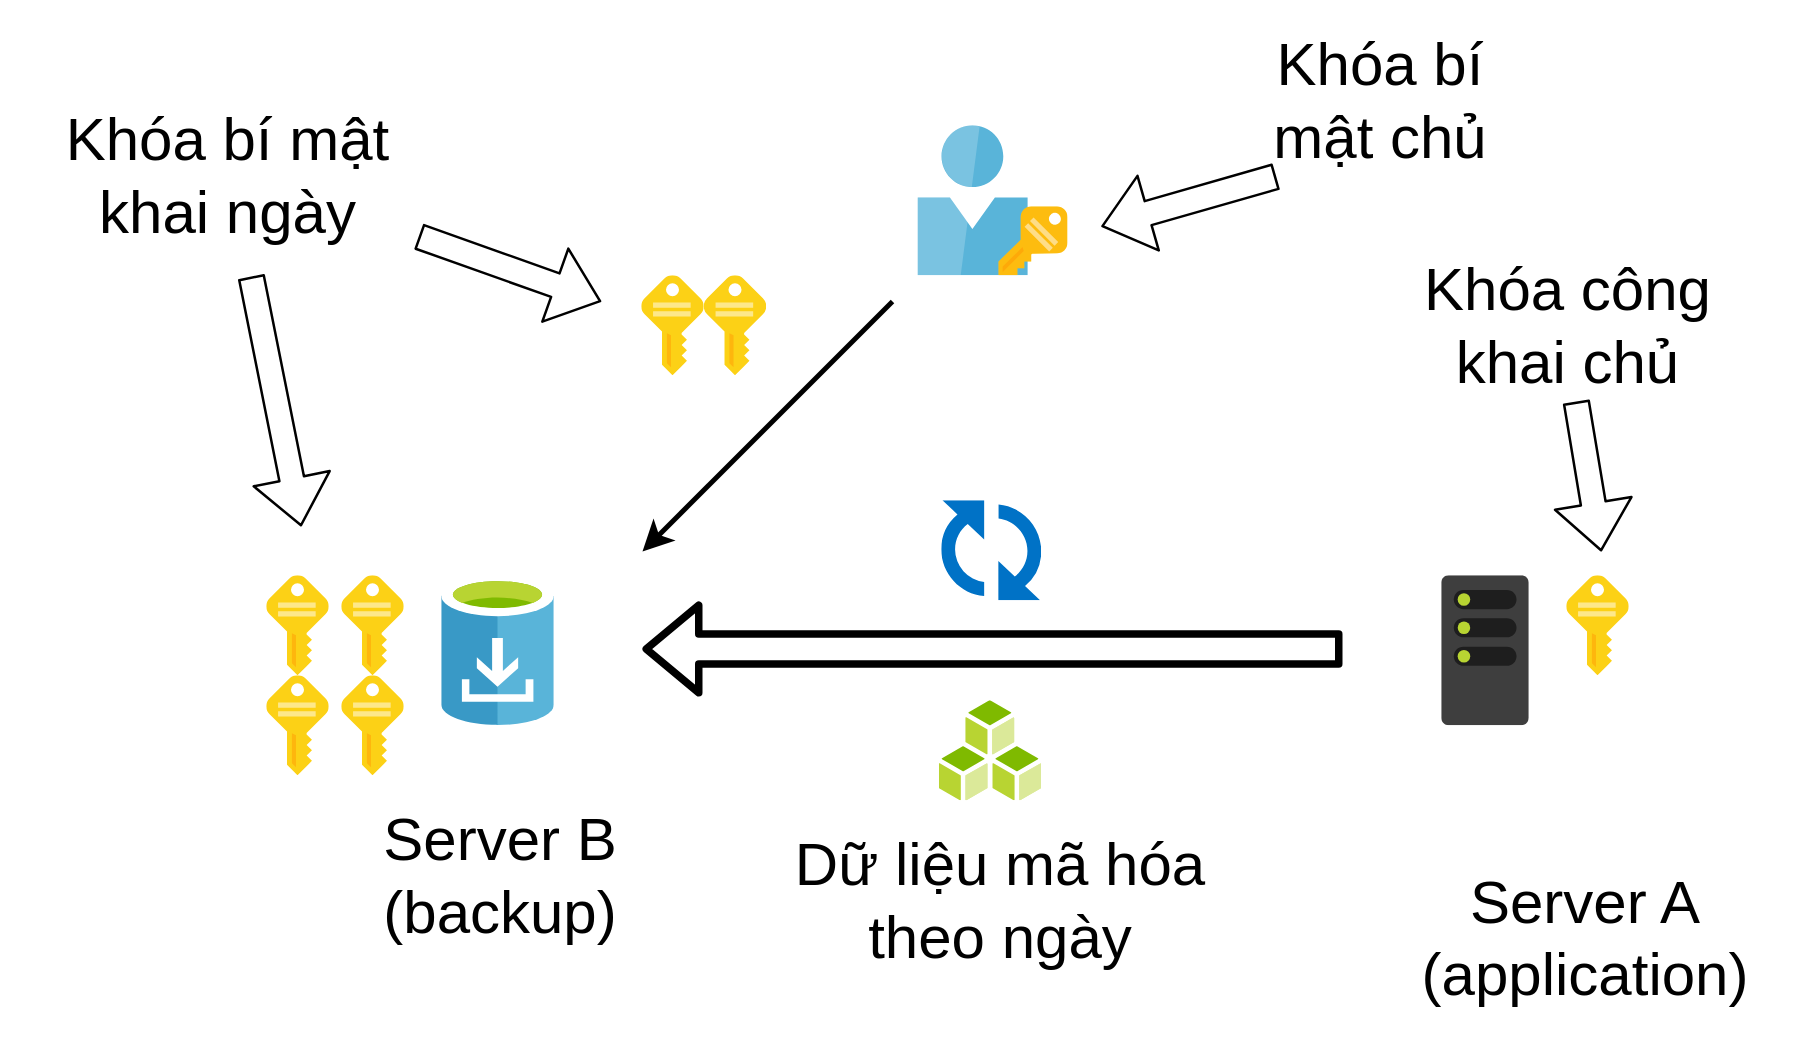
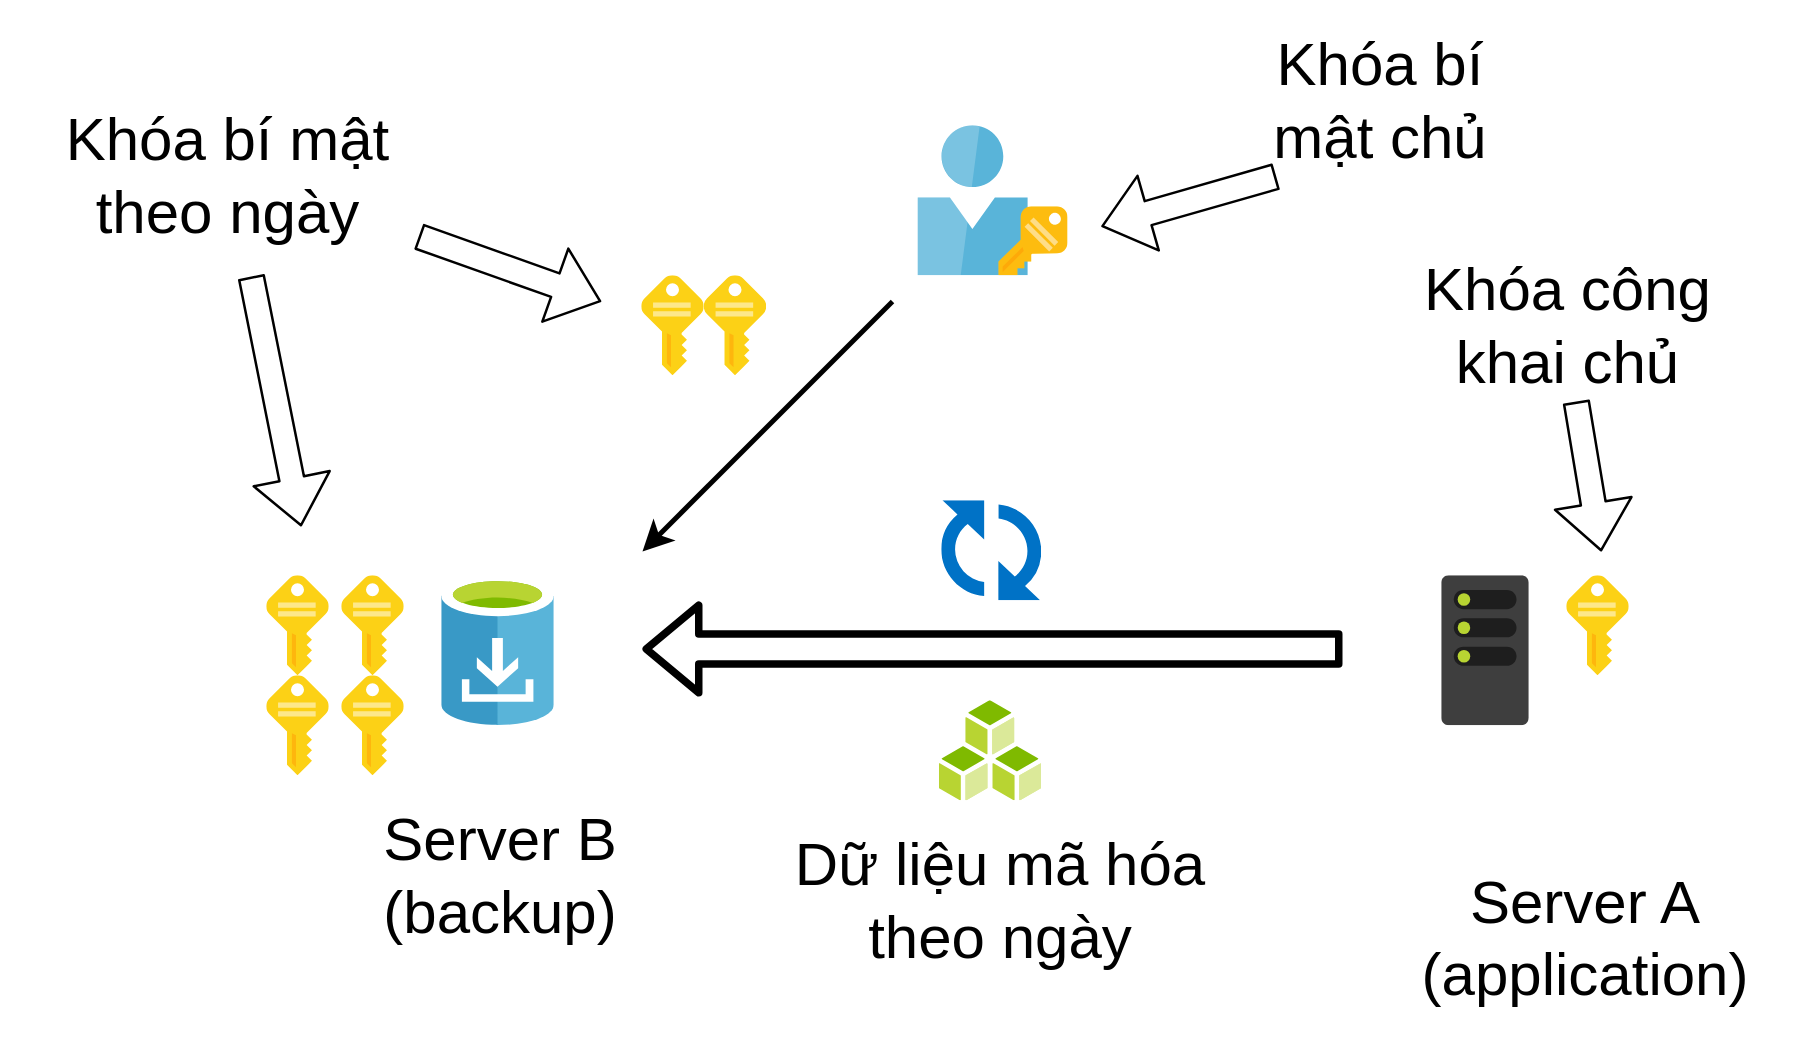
node "Khóa bí mật khai ngày": label "Khóa bí mật khai ngày" -> "Khóa bí mật theo ngày"
